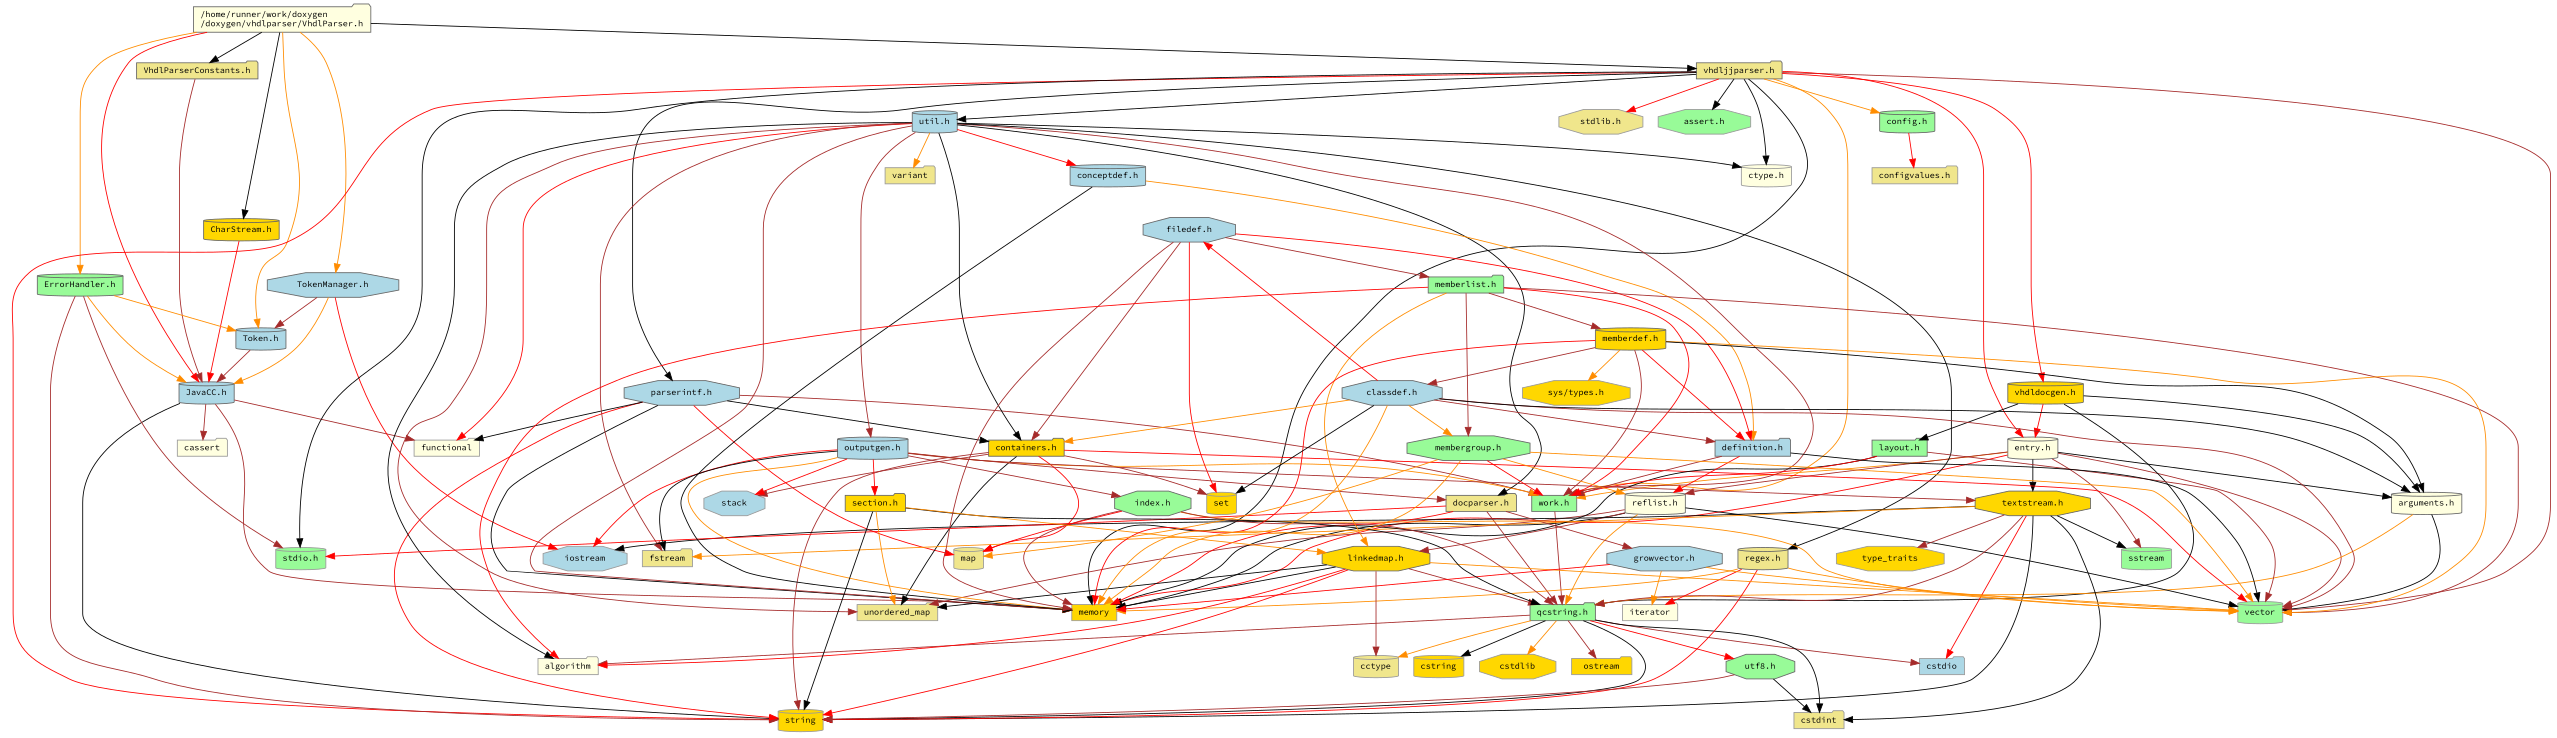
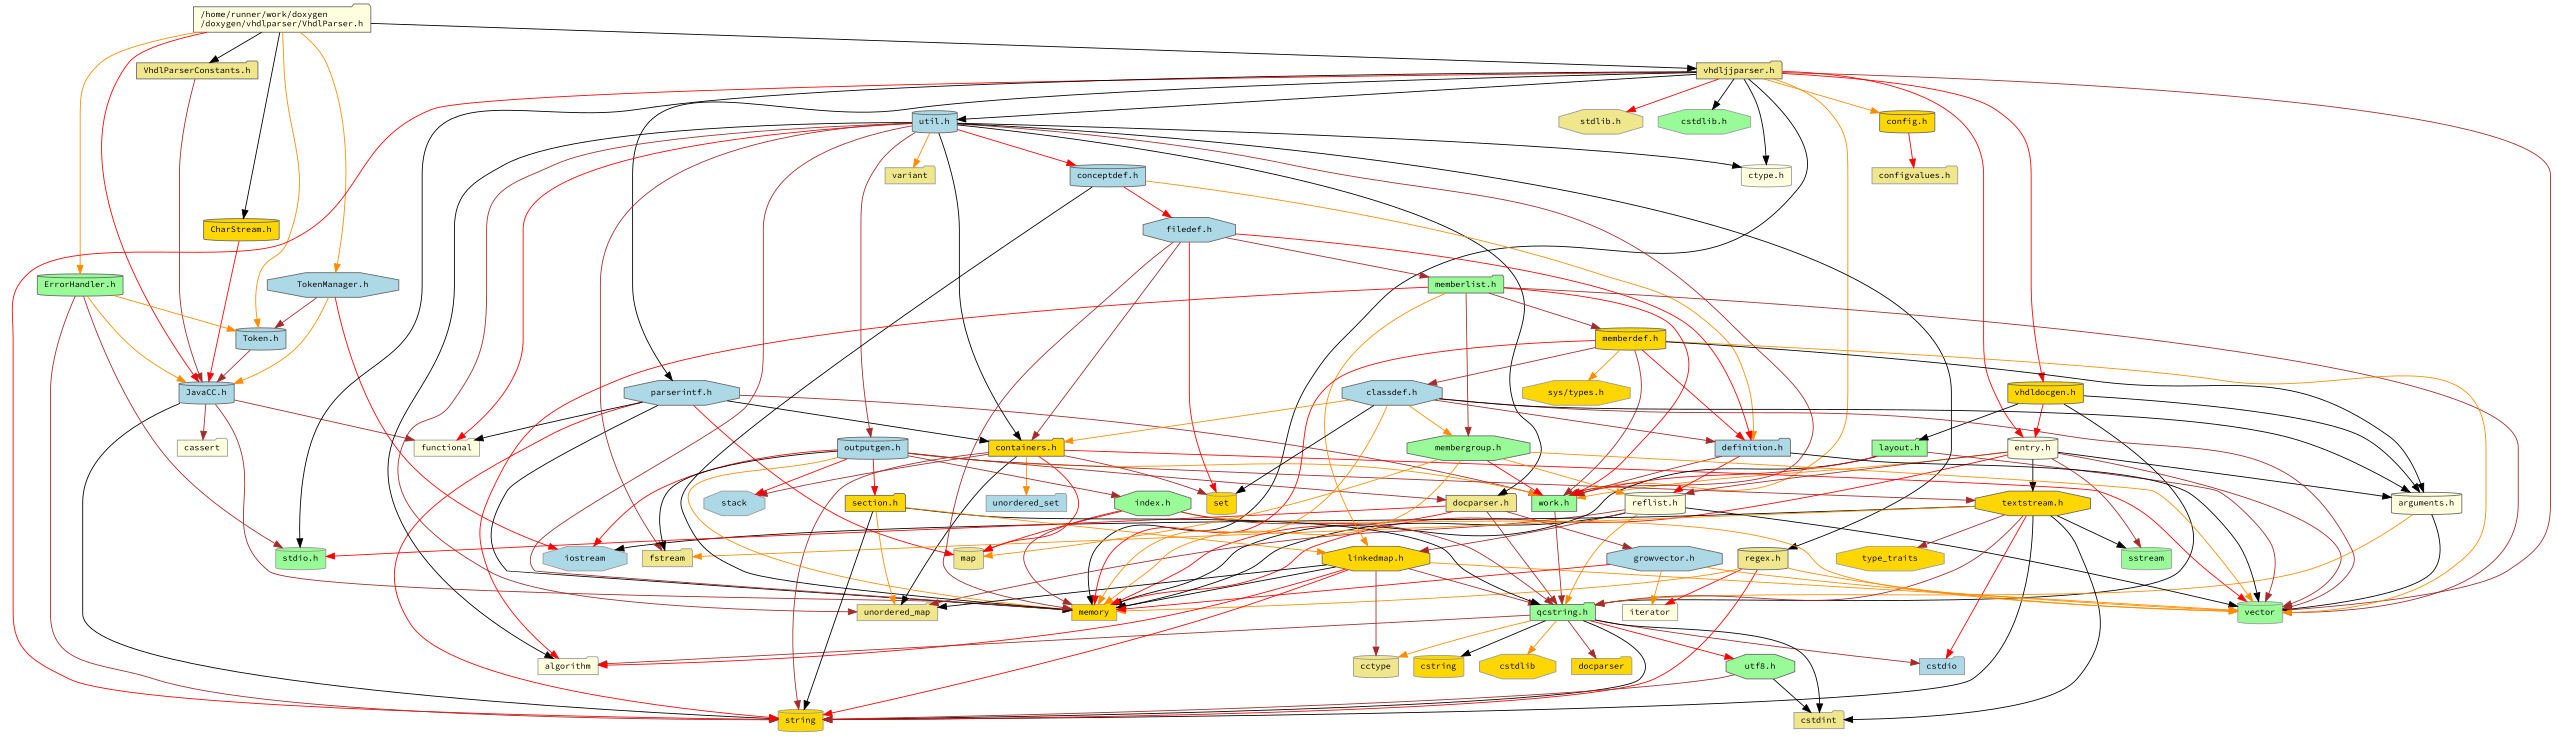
node "assert.h": label "assert.h" -> "cstdlib.h"
node "config.h": fillcolor palegreen -> gold
edge "classdef.h" -> "filedef.h": now "conceptdef.h" -> "filedef.h"
node "unordered_set": added
node "ostream": label "ostream" -> "docparser"
